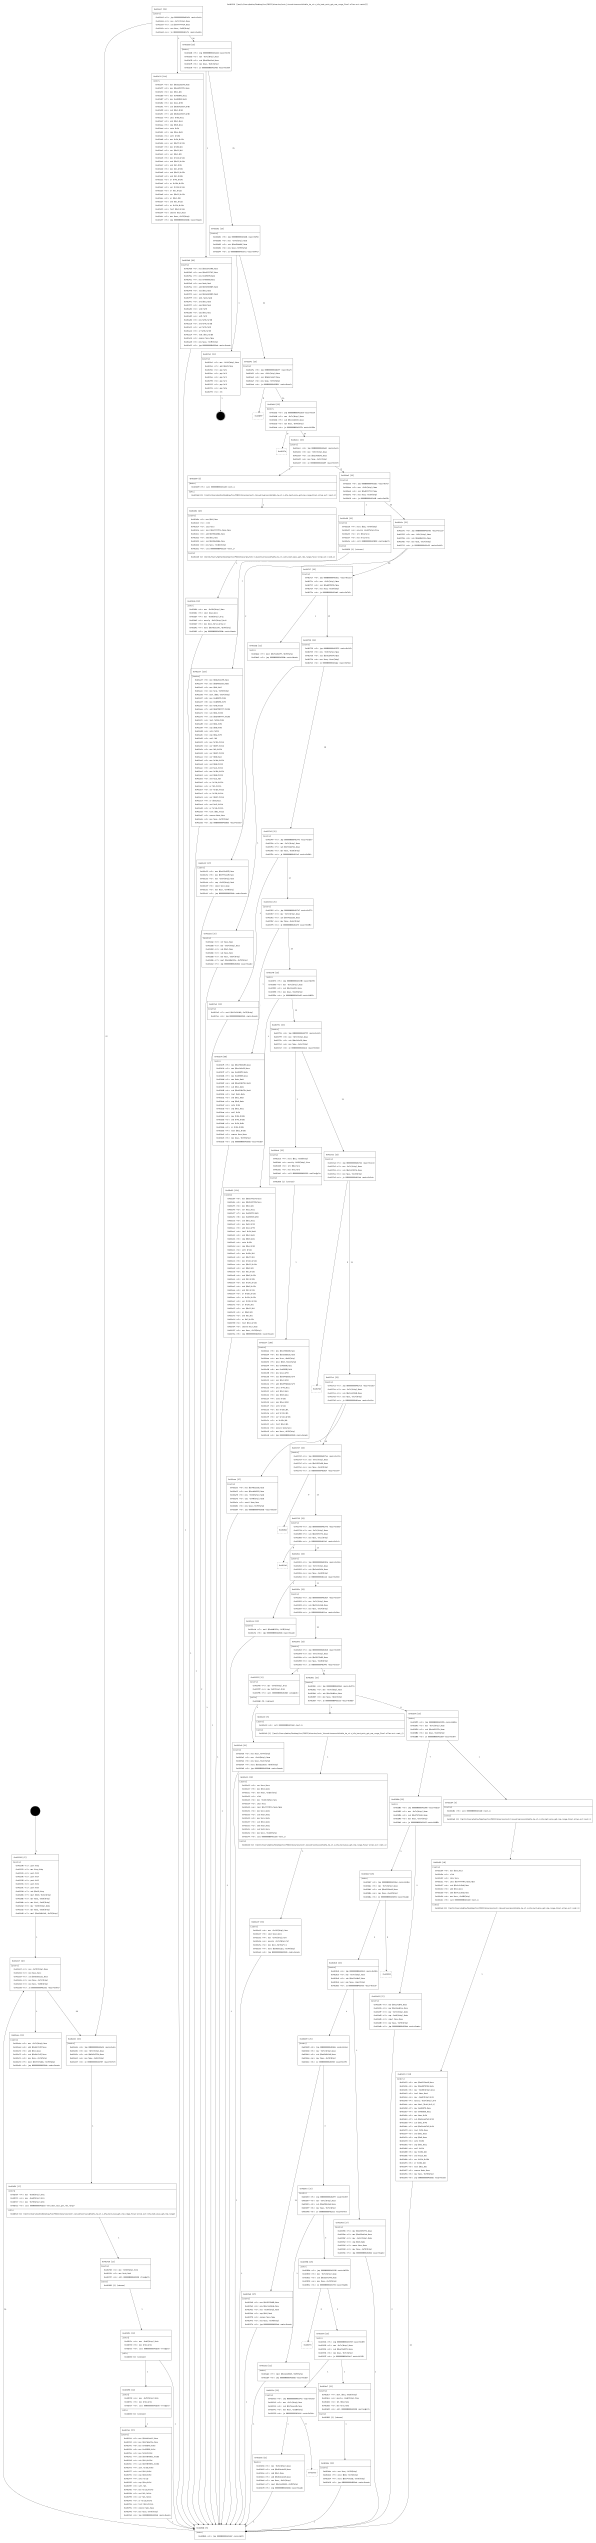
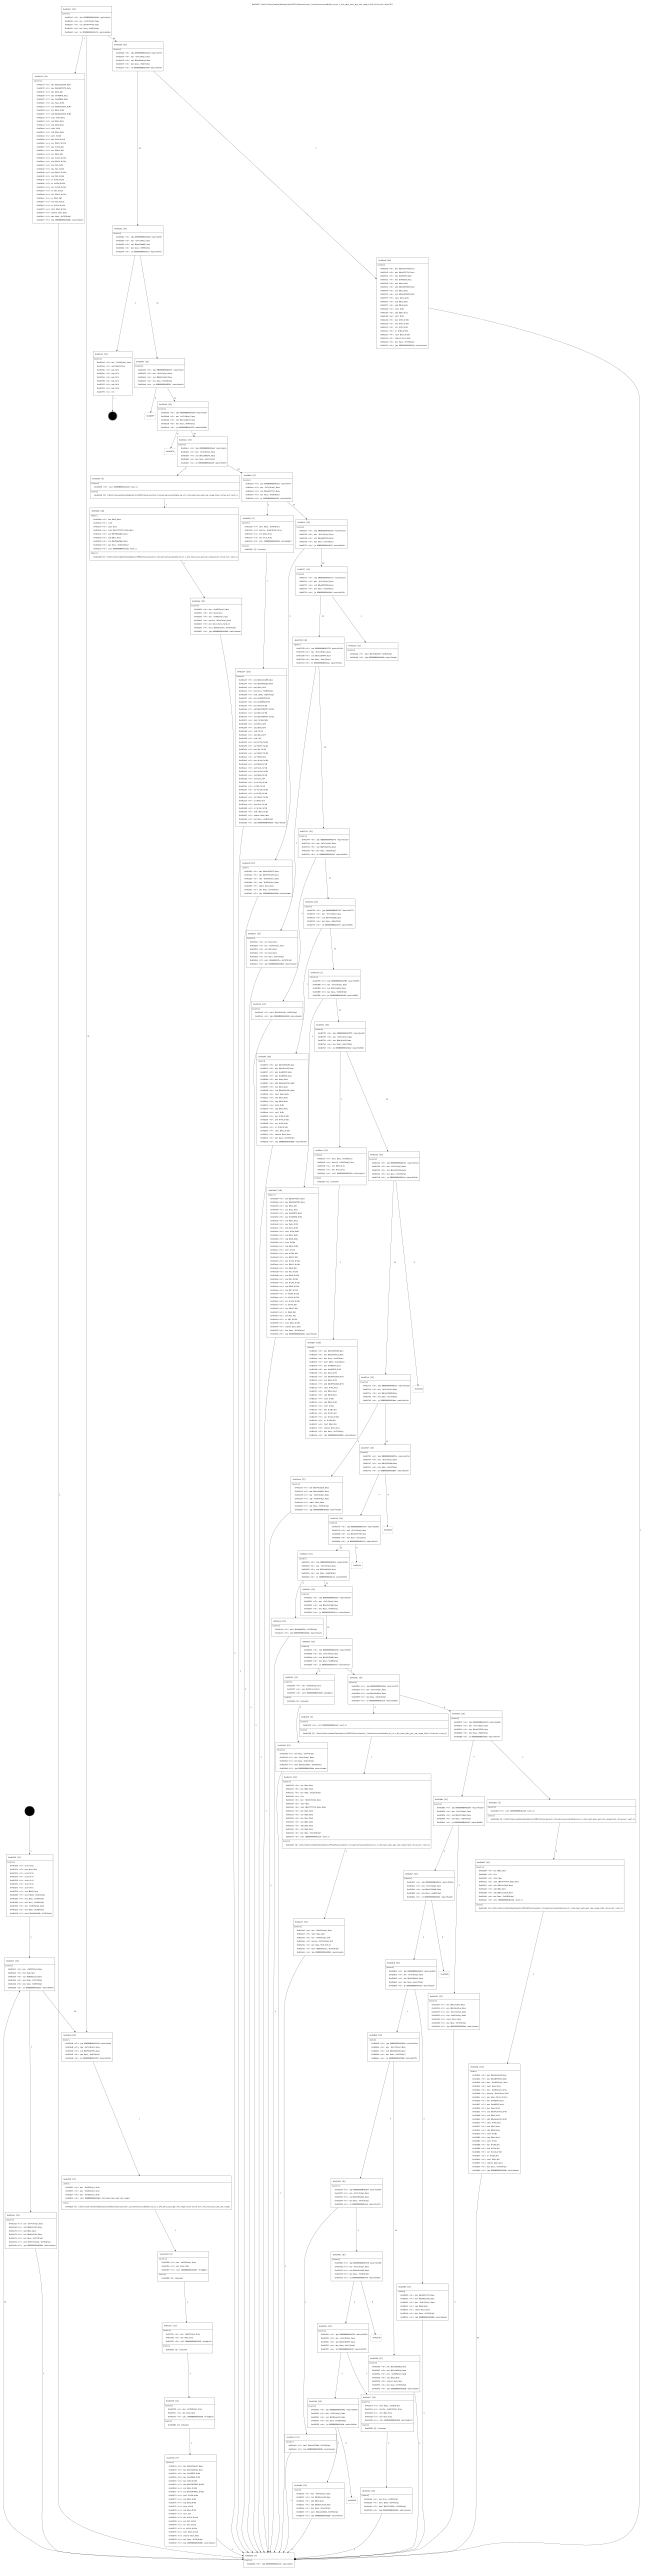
edge "0x401f2c [12]" -> "0x4020db [5]": now "0x401e6a [31]" -> "0x4020db [5]"
